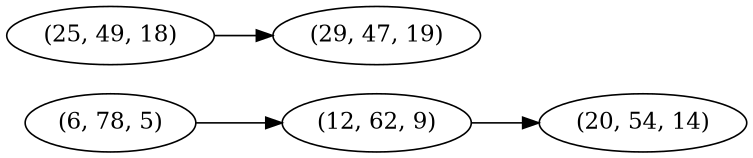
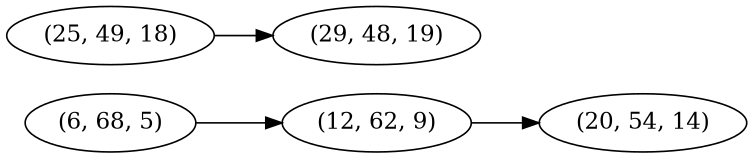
node "(29, 47, 19)": label "(29, 47, 19)" -> "(29, 48, 19)"
node "(6, 78, 5)": label "(6, 78, 5)" -> "(6, 68, 5)"
